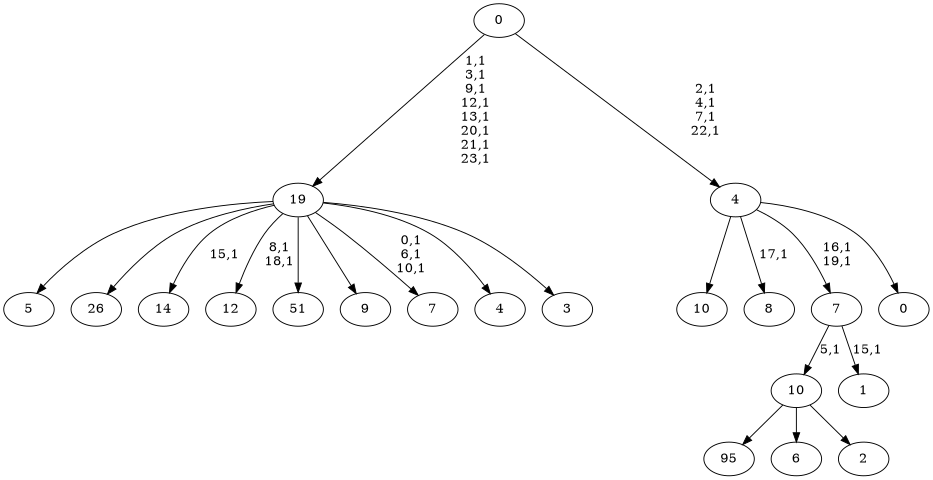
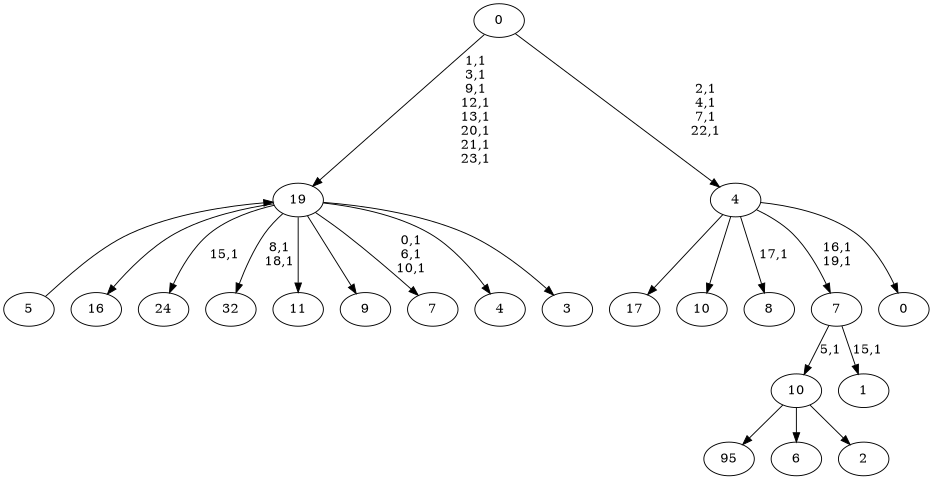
edge "19" -> "5": reversed
node "26": label "26" -> "16"
node "14": label "14" -> "24"
node "12": label "12" -> "32"
node "51": label "51" -> "11"
node "17": added
